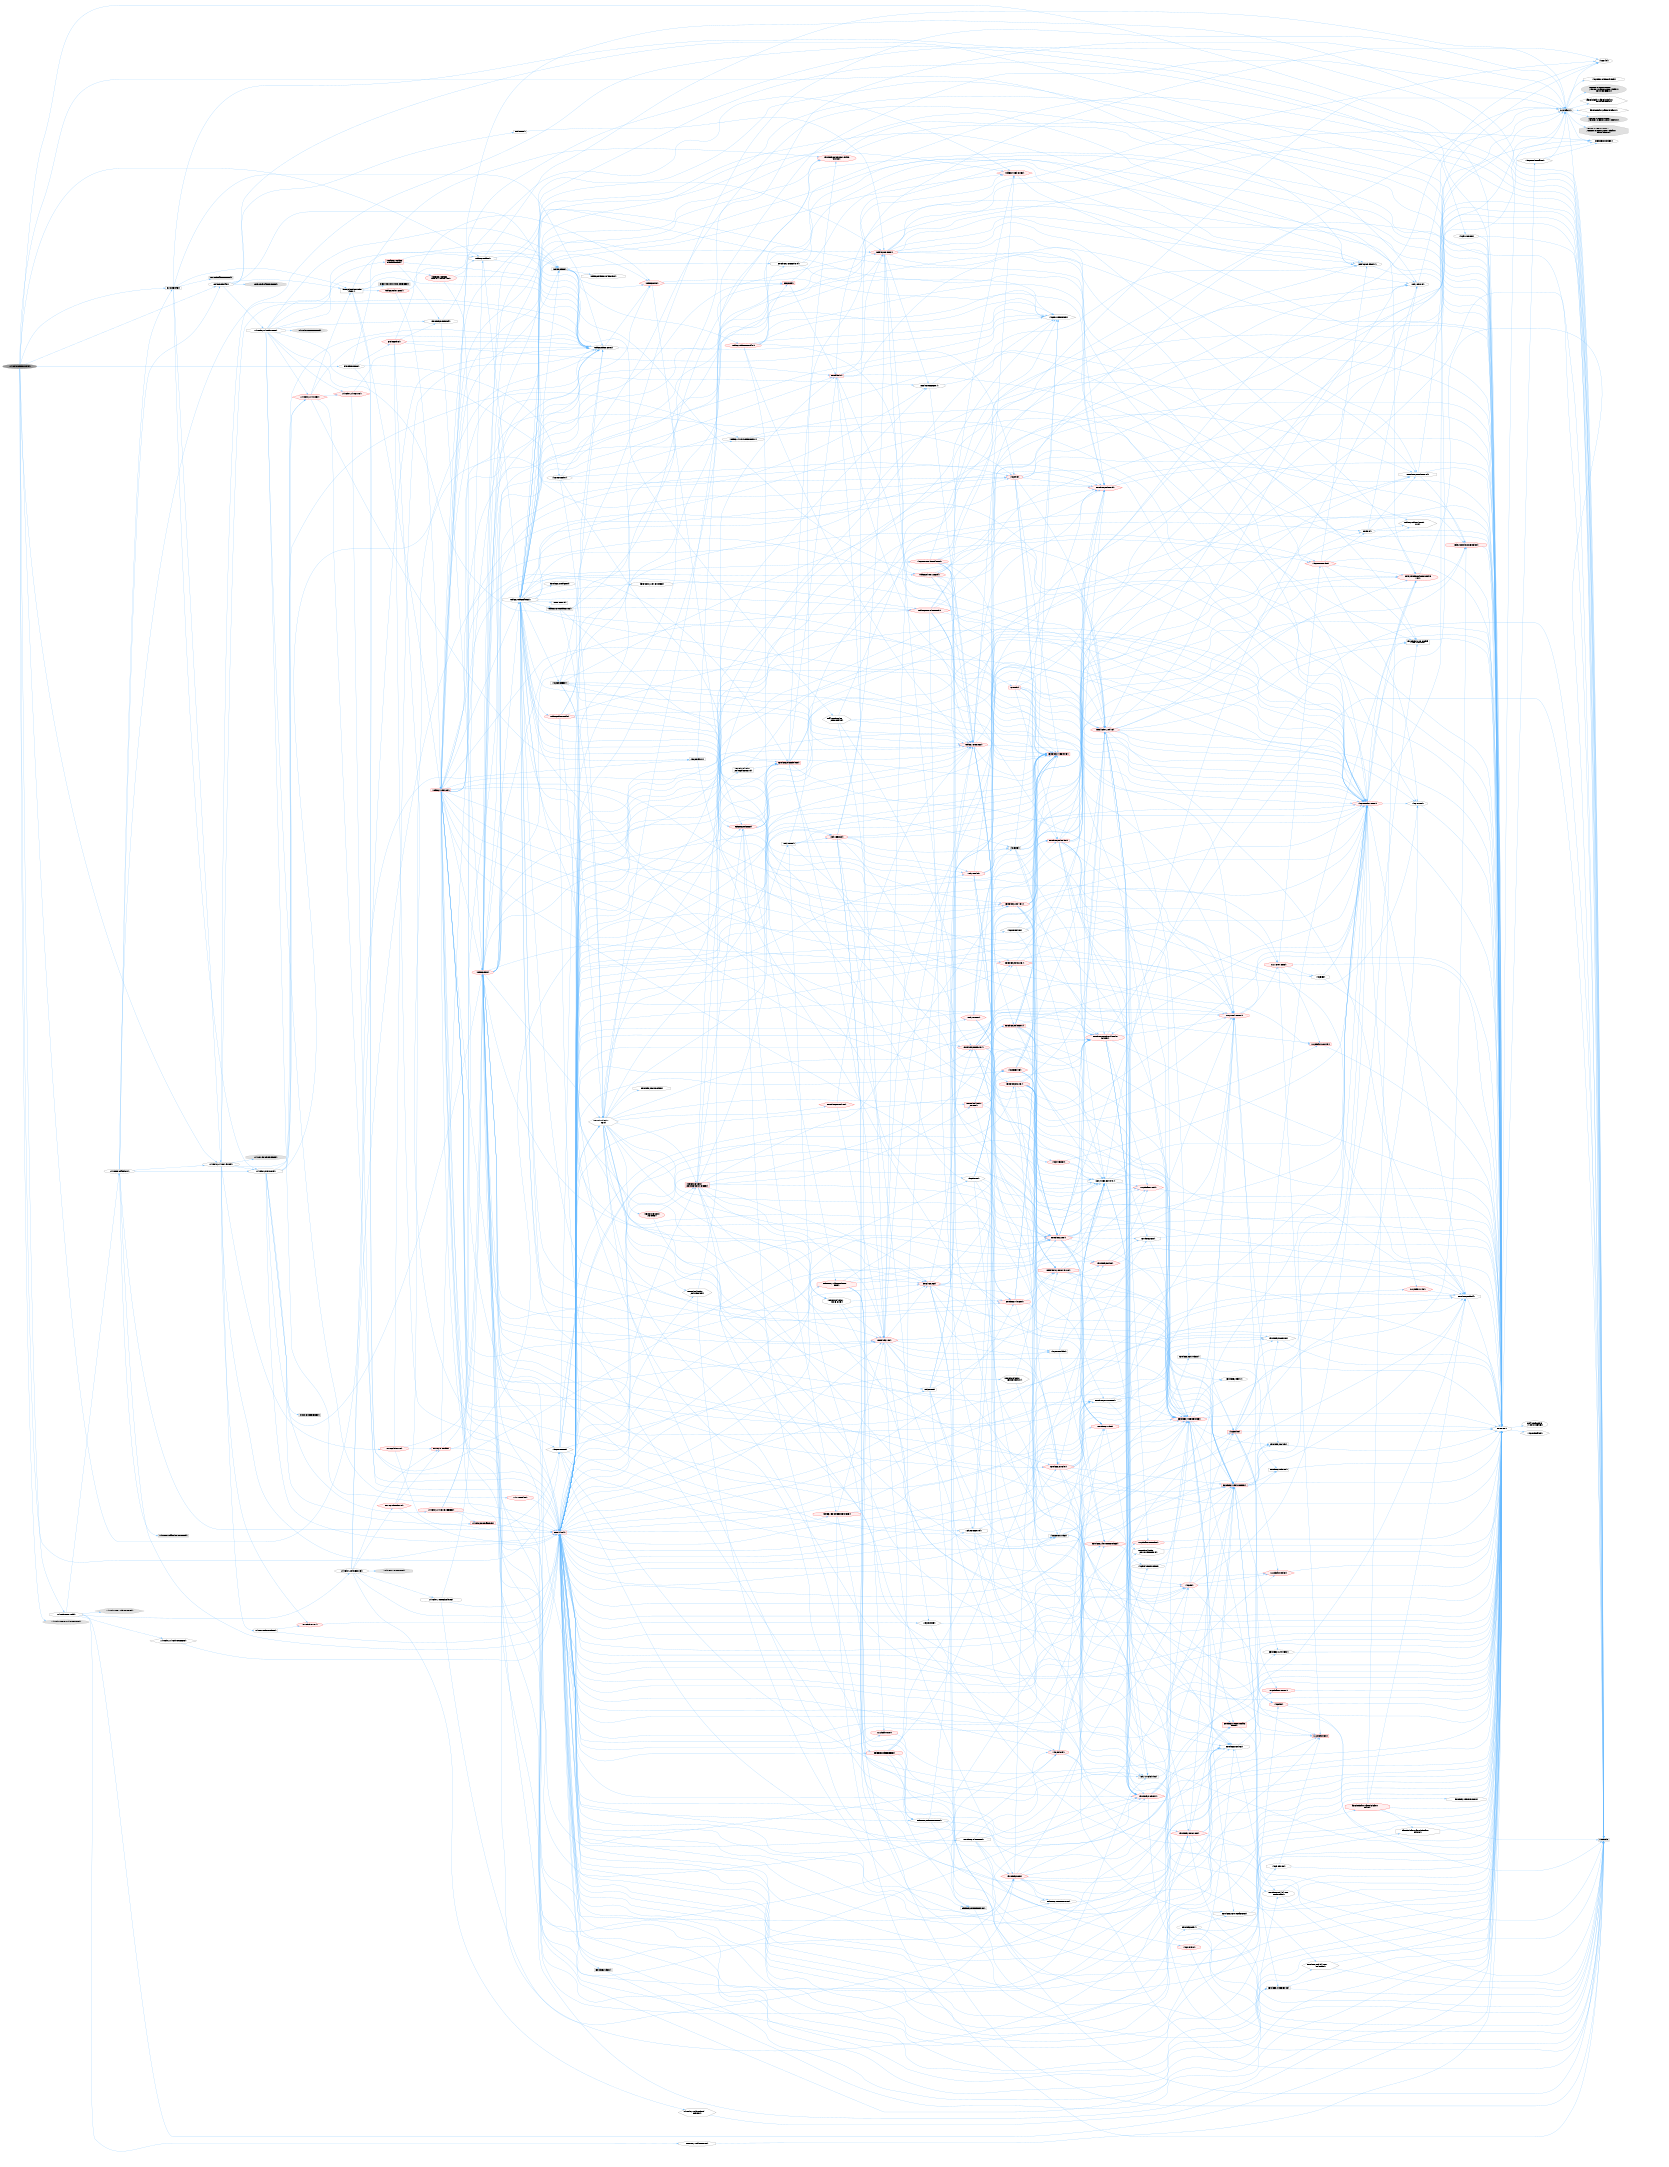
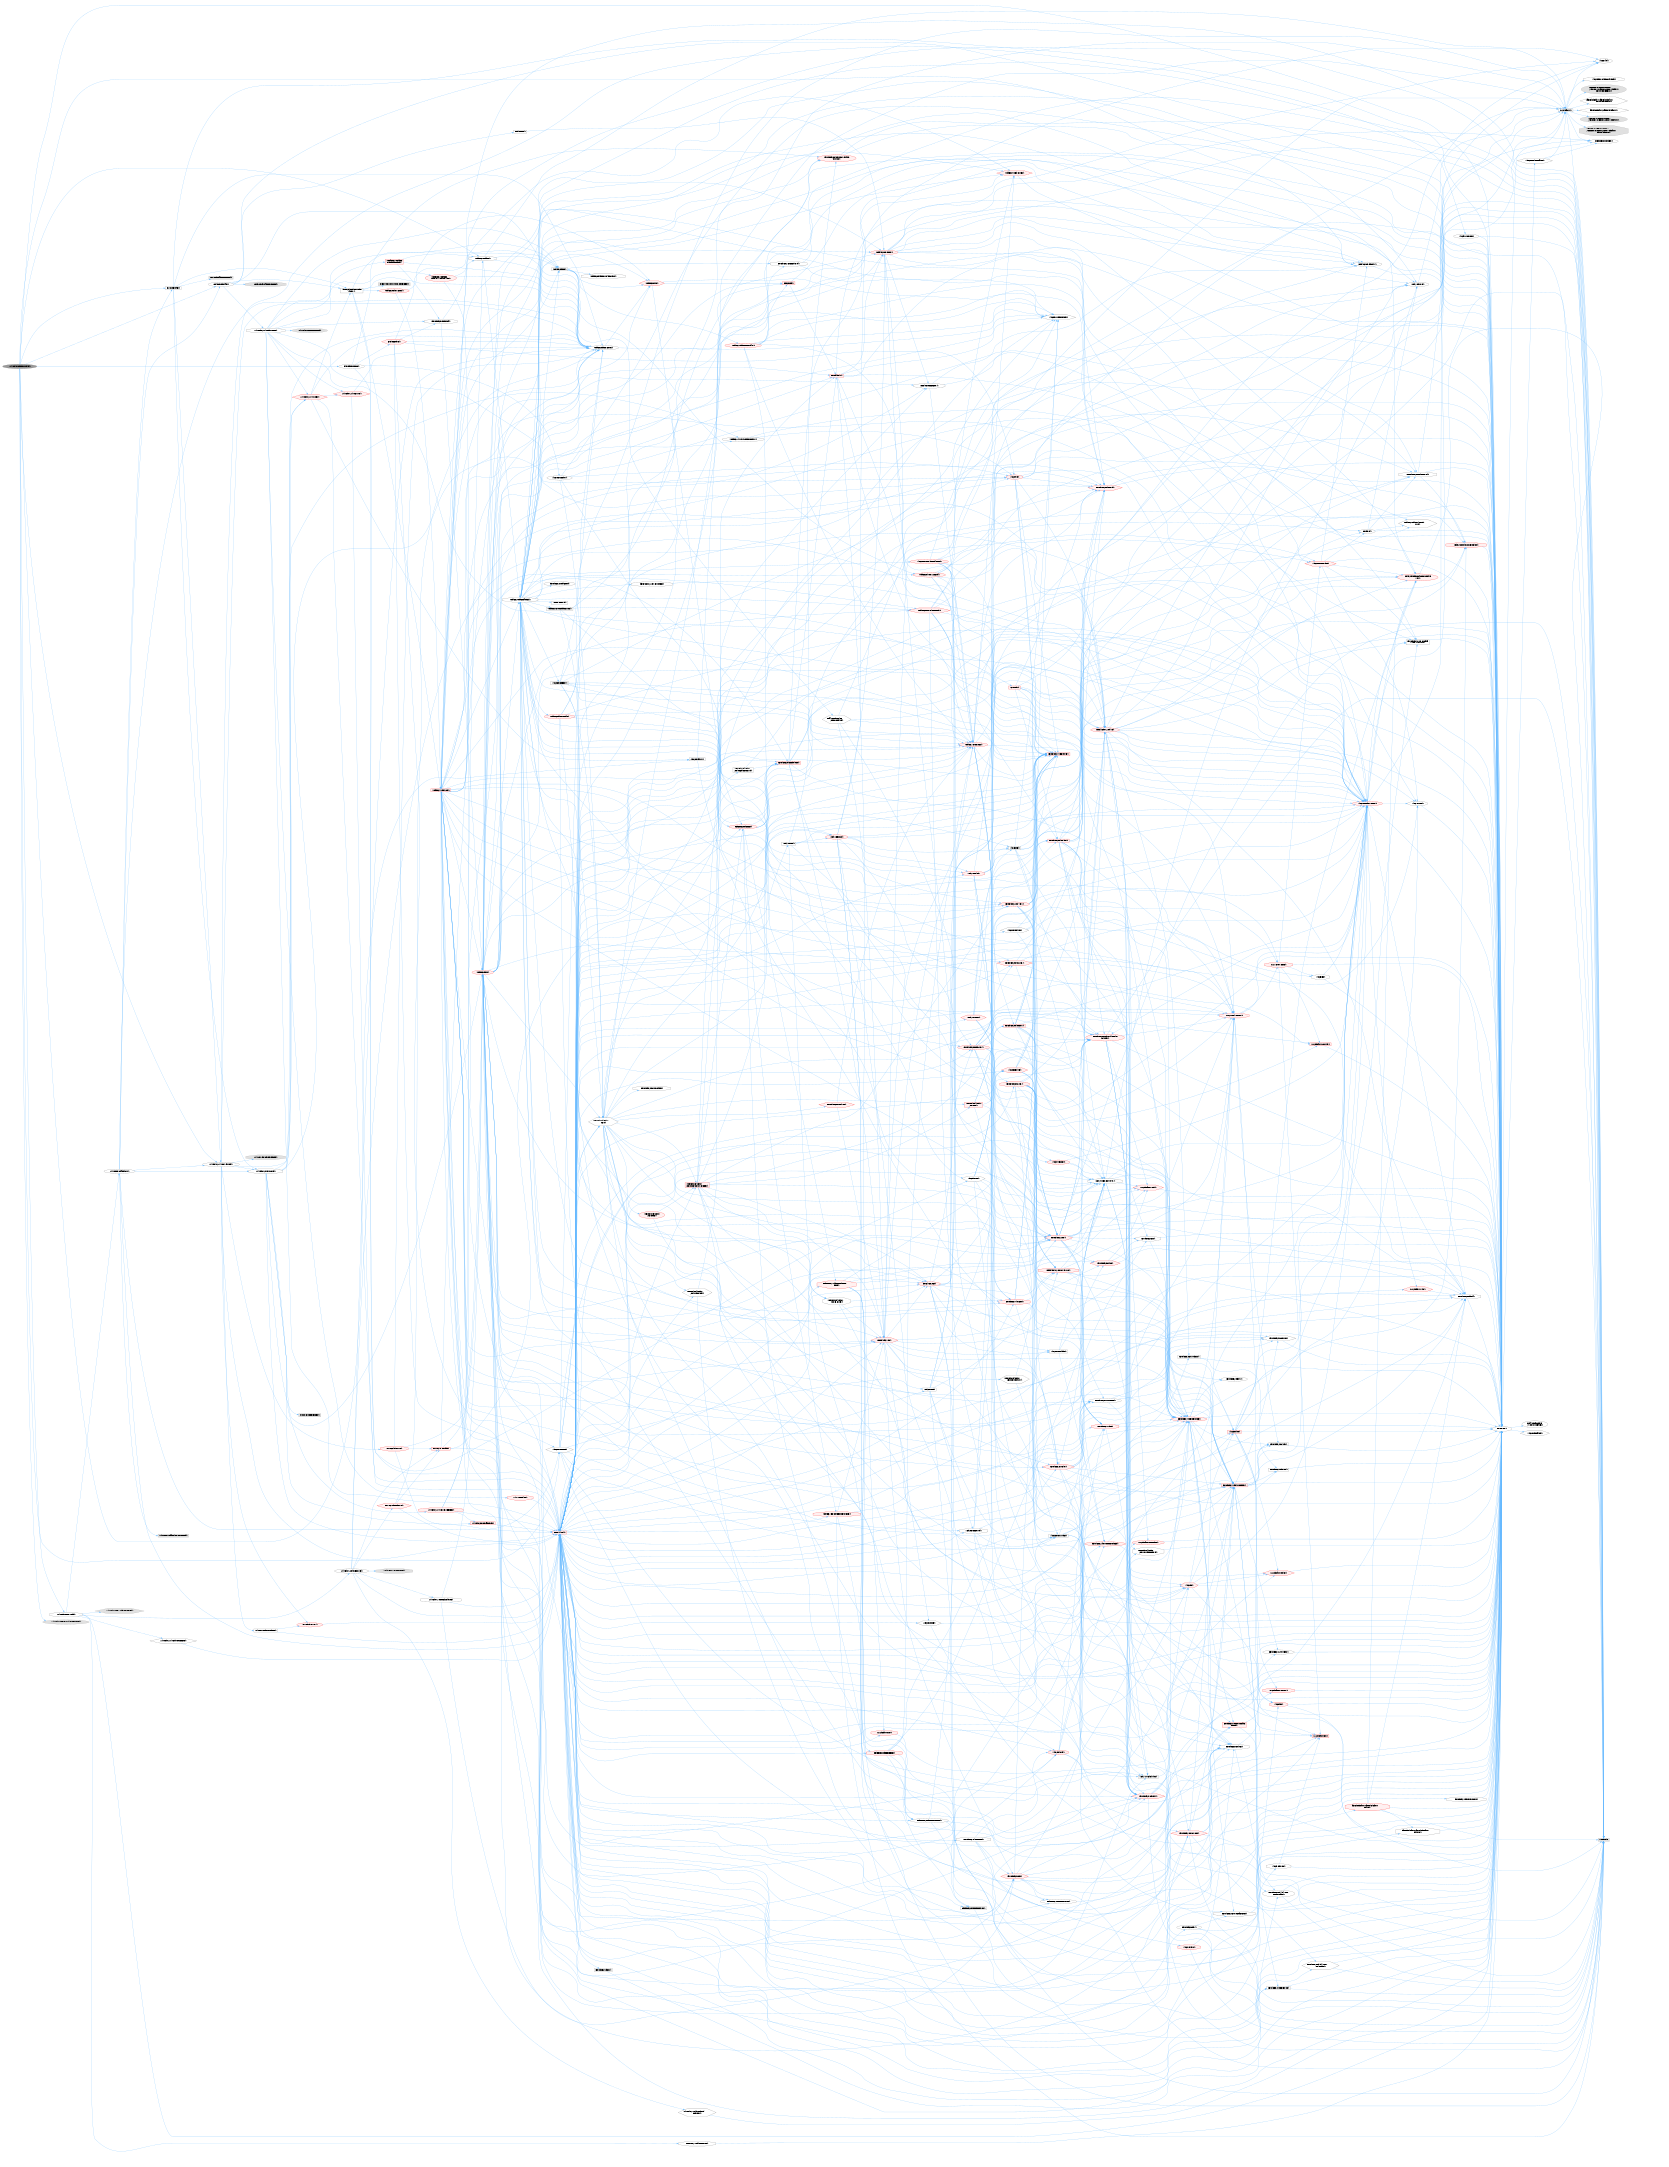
node "Misc/EngineVersionBase.h": removed
